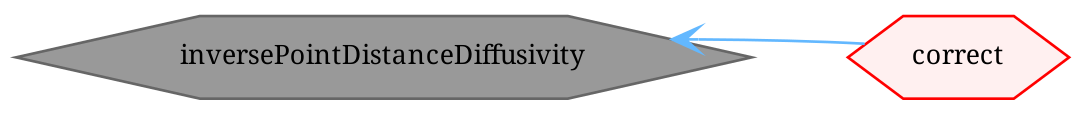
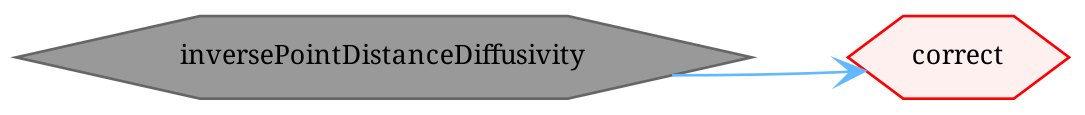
edge "correct" -> "inversePointDistanceDiffusivity": reversed
